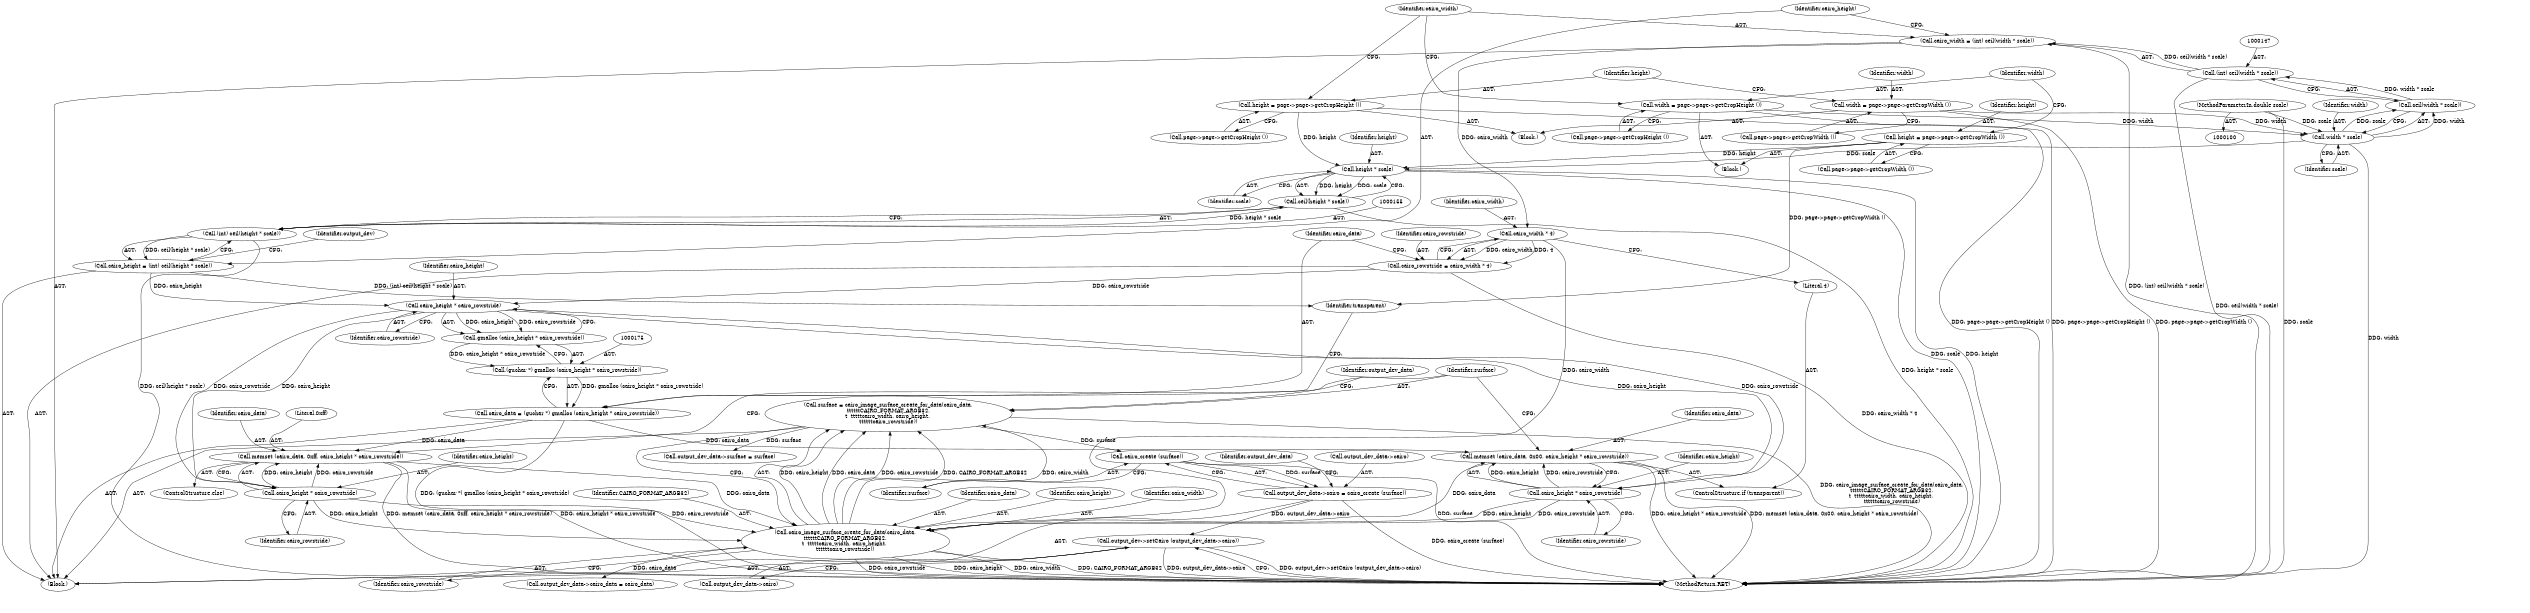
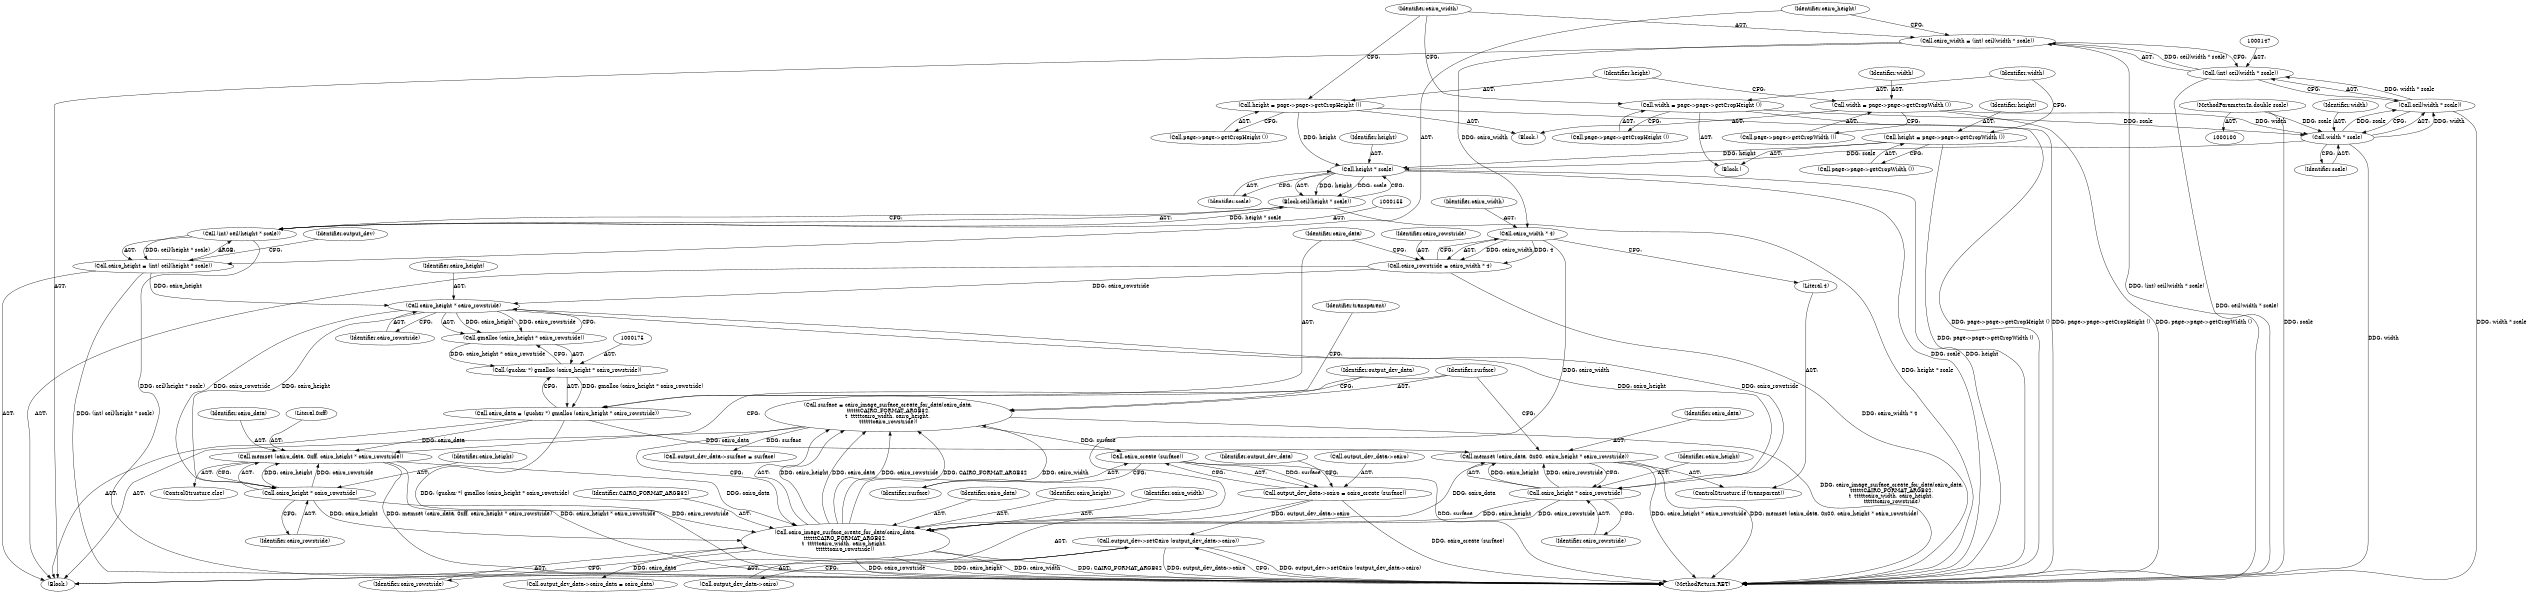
edge "(Call,cairo_width = (int) ceil(width * scale))" -> "(Call,(int) ceil(width * scale))": added, label "CFG:"
edge "(Call,width = page->page->getCropHeight ())" -> "(Call,width * scale)": label "DDG: width" -> "DDG: scale"
node "(Call,ceil(height * scale))": label "(Call,ceil(height * scale))" -> "(Block,ceil(height * scale))"
edge "(Call,cairo_height = (int) ceil(height * scale))" -> "(Call,(int) ceil(height * scale))": label "CFG: " -> "ARGB: "
edge "(Call,height = page->page->getCropWidth ())" -> "(Identifier,transparent)": now "(Call,height = page->page->getCropWidth ())" -> "(MethodReturn,RET)"
edge "(Call,cairo_height = (int) ceil(height * scale))" -> "(Identifier,transparent)": now "(Call,cairo_height = (int) ceil(height * scale))" -> "(MethodReturn,RET)"
edge "(Call,ceil(width * scale))" -> "(MethodReturn,RET)": added, label "DDG: width * scale"
